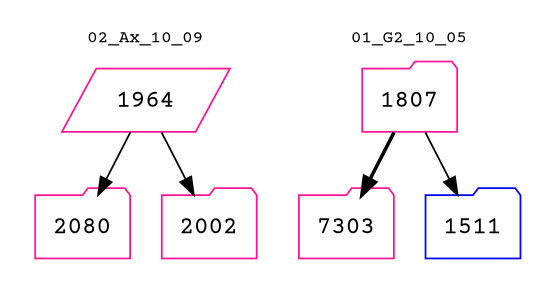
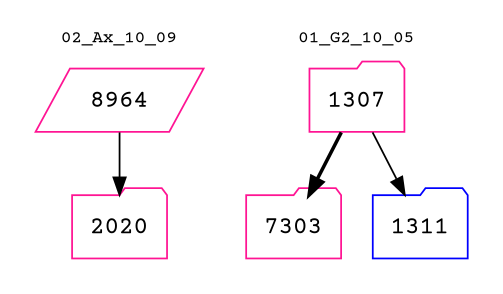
node "1964": label "1964" -> "8964"
node "1807": label "1807" -> "1307"
node "2080": label "2080" -> "2020"
node "2002": removed
node "1511": label "1511" -> "1311"
